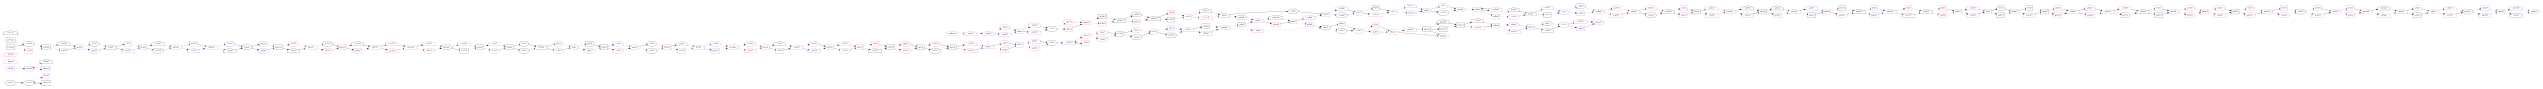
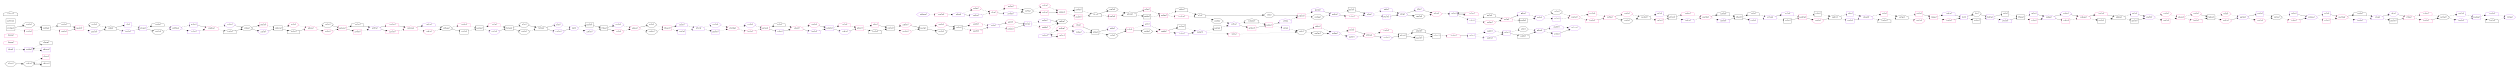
node "213(57)": removed
edge "46(145)" -> "250(57)": reversed
edge "135(48)" -> "136(40)": reversed
